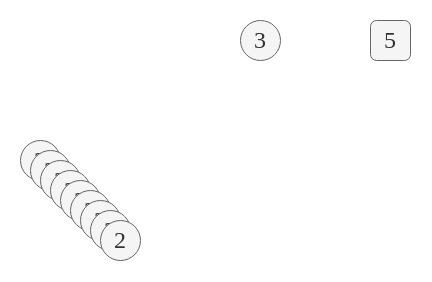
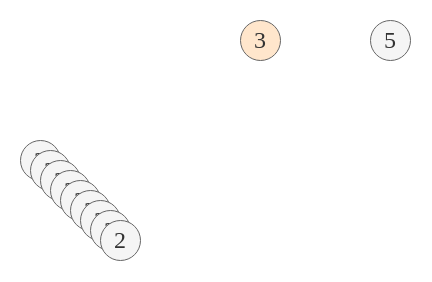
node "3": fillcolor #f5f5f5 -> #ffe6cc
node "5": shape rounded rectangle -> ellipse
